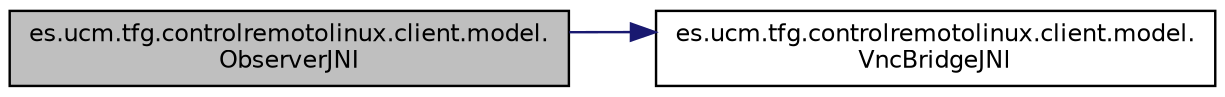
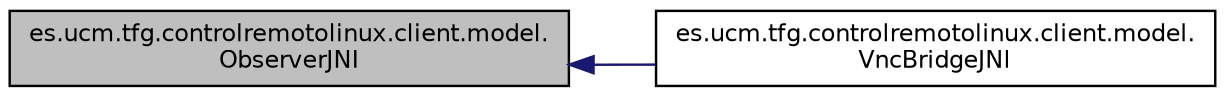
edge "es.ucm.tfg.controlremotolinux.client.model. ObserverJNI" -> "es.ucm.tfg.controlremotolinux.client.model. VncBridgeJNI": reversed
